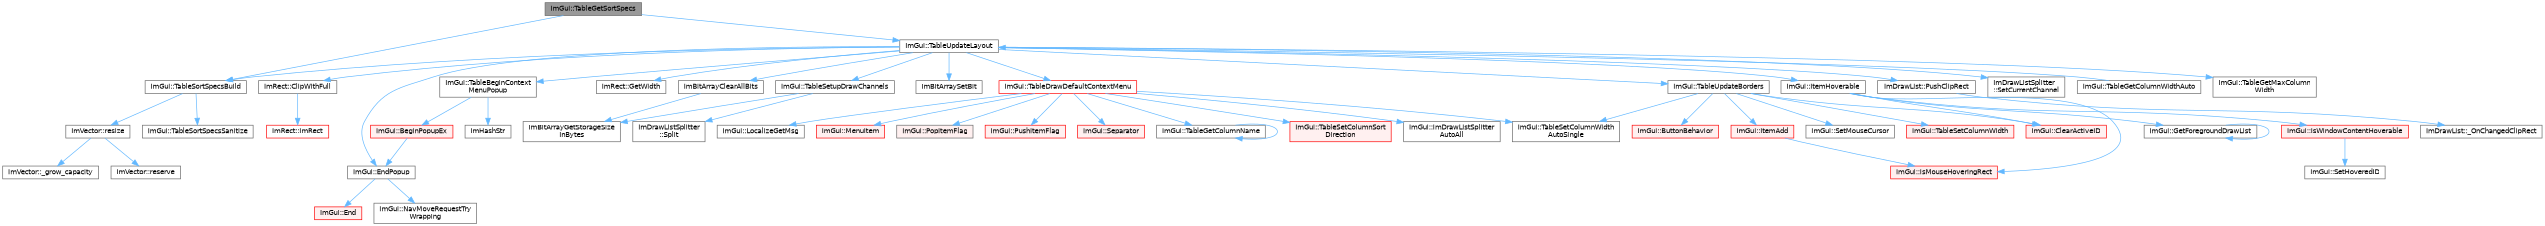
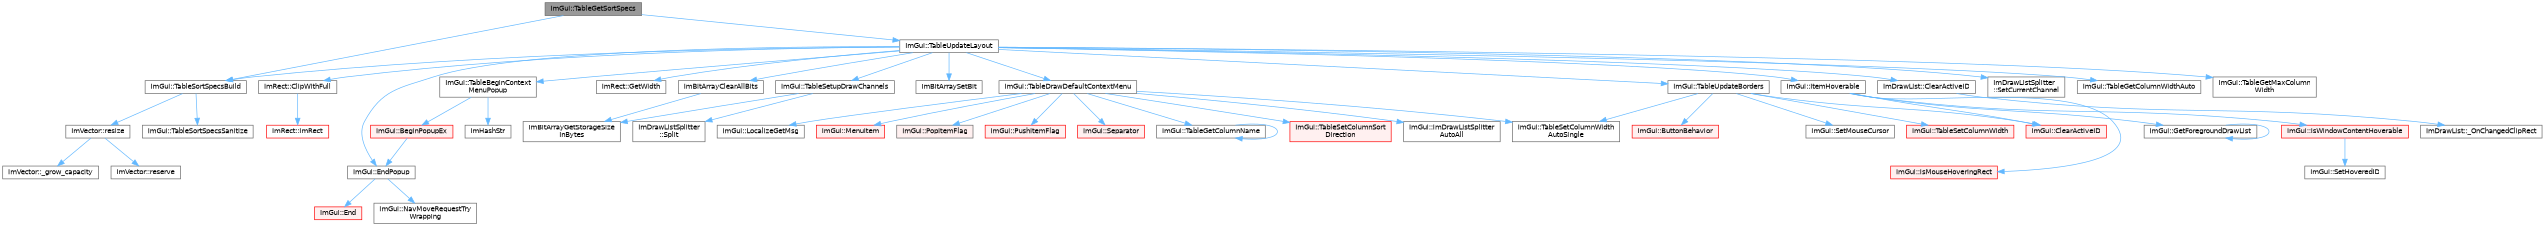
edge "ImGui::TableGetColumnWidthAuto" -> "ImGui::TableUpdateLayout": reversed
node "ImGui::TableDrawDefaultContextMenu": color red -> grey40
node "ImDrawList::PushClipRect": label "ImDrawList::PushClipRect" -> "ImDrawList::ClearActiveID"
node "ImGui::ItemAdd": removed
